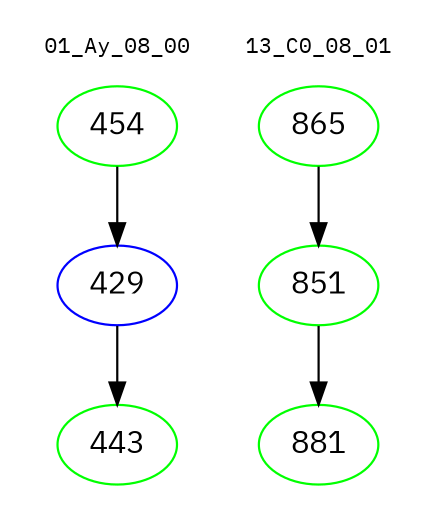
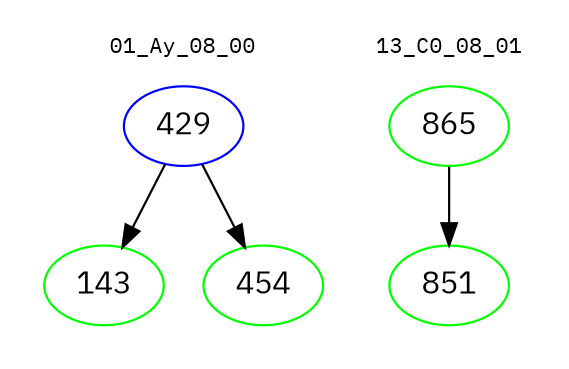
edge "454" -> "429": reversed
node "443": label "443" -> "143"
node "881": removed
